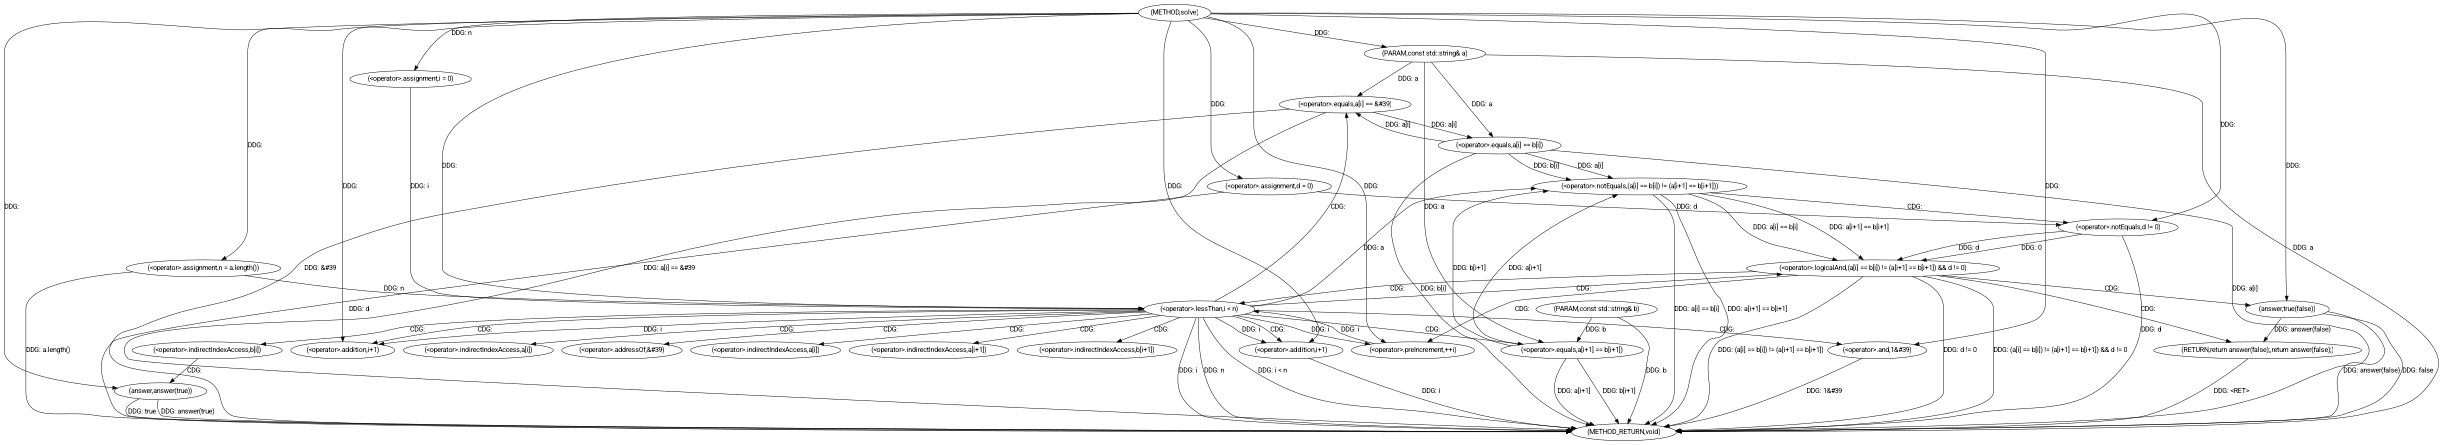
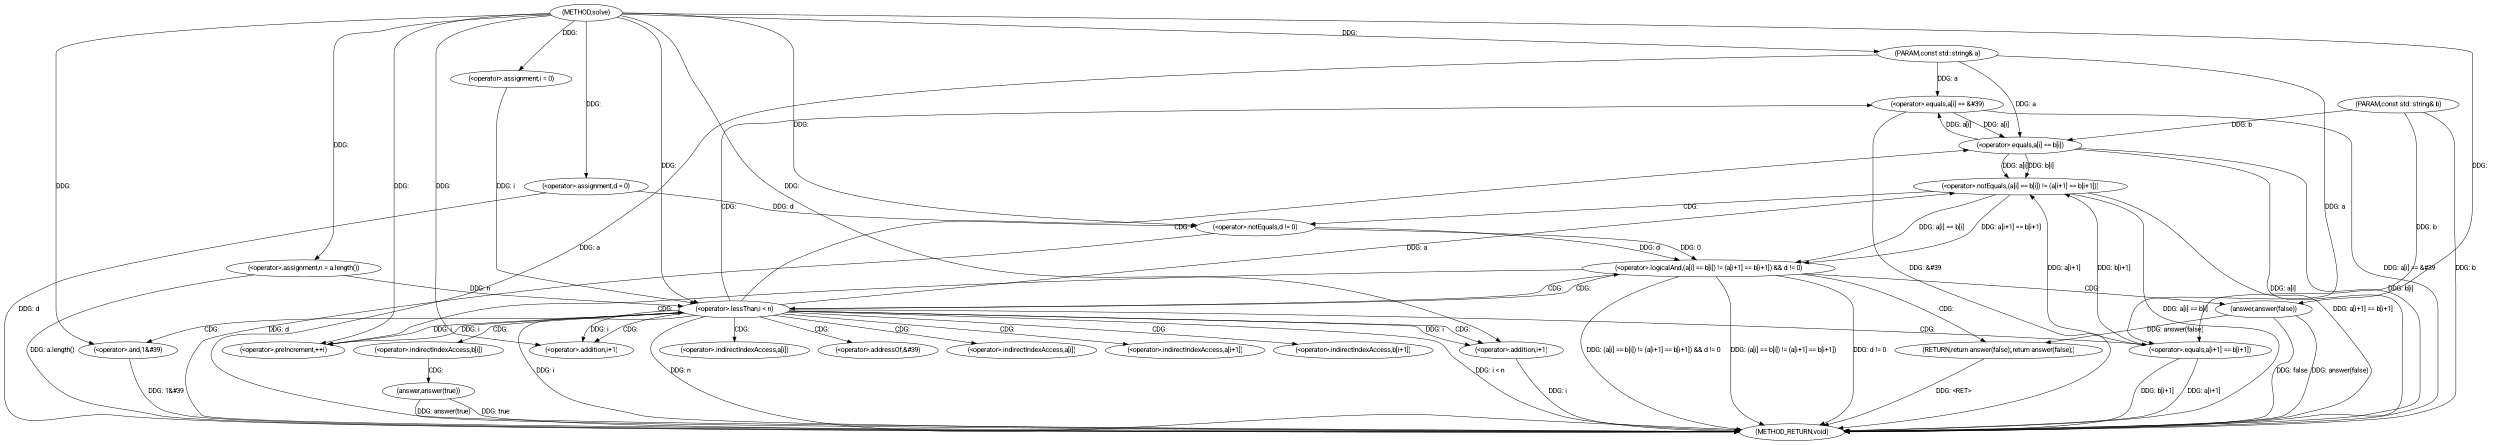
edge "(METHOD,solve)" -> "(answer,answer(true))": removed, label "DDG:"
edge "(METHOD,solve)" -> "(<operator>.assignment,i = 0)": label "DDG: n" -> "DDG: "
edge "(PARAM,const std::string& b)" -> "(<operator>.equals,a[i] == b[i])": added, label "DDG: b"
edge "(<operator>.lessThan,i < n)" -> "(<operator>.equals,a[i] == b[i])": added, label "CDG:"
node "(answer,true(false))": label "(answer,true(false))" -> "(answer,answer(false))"
